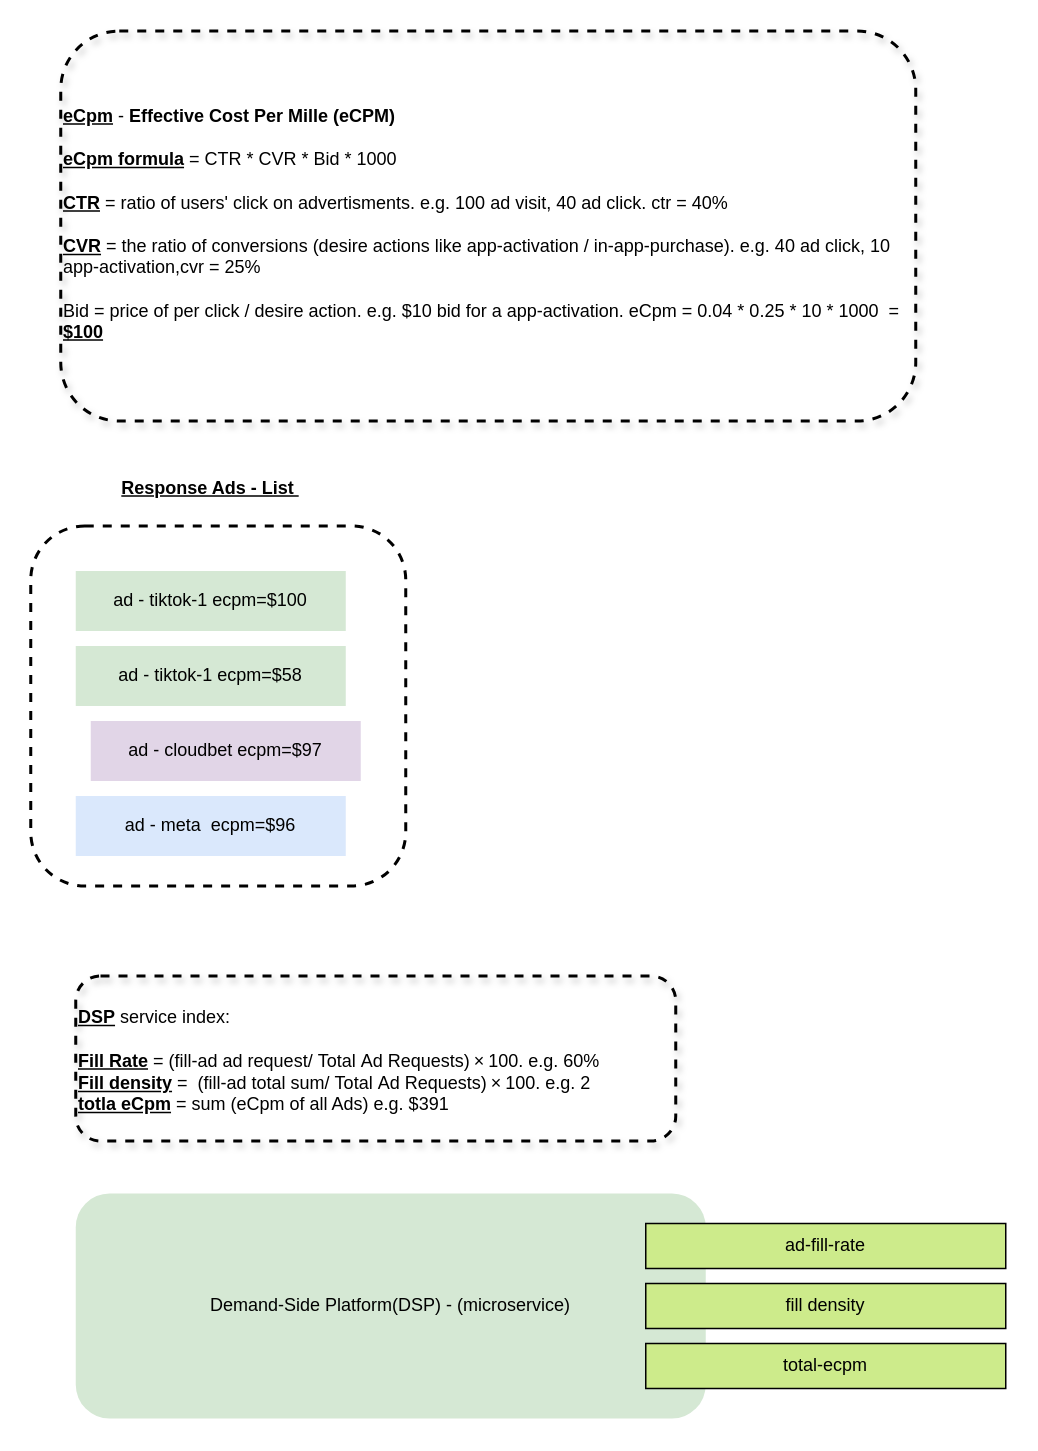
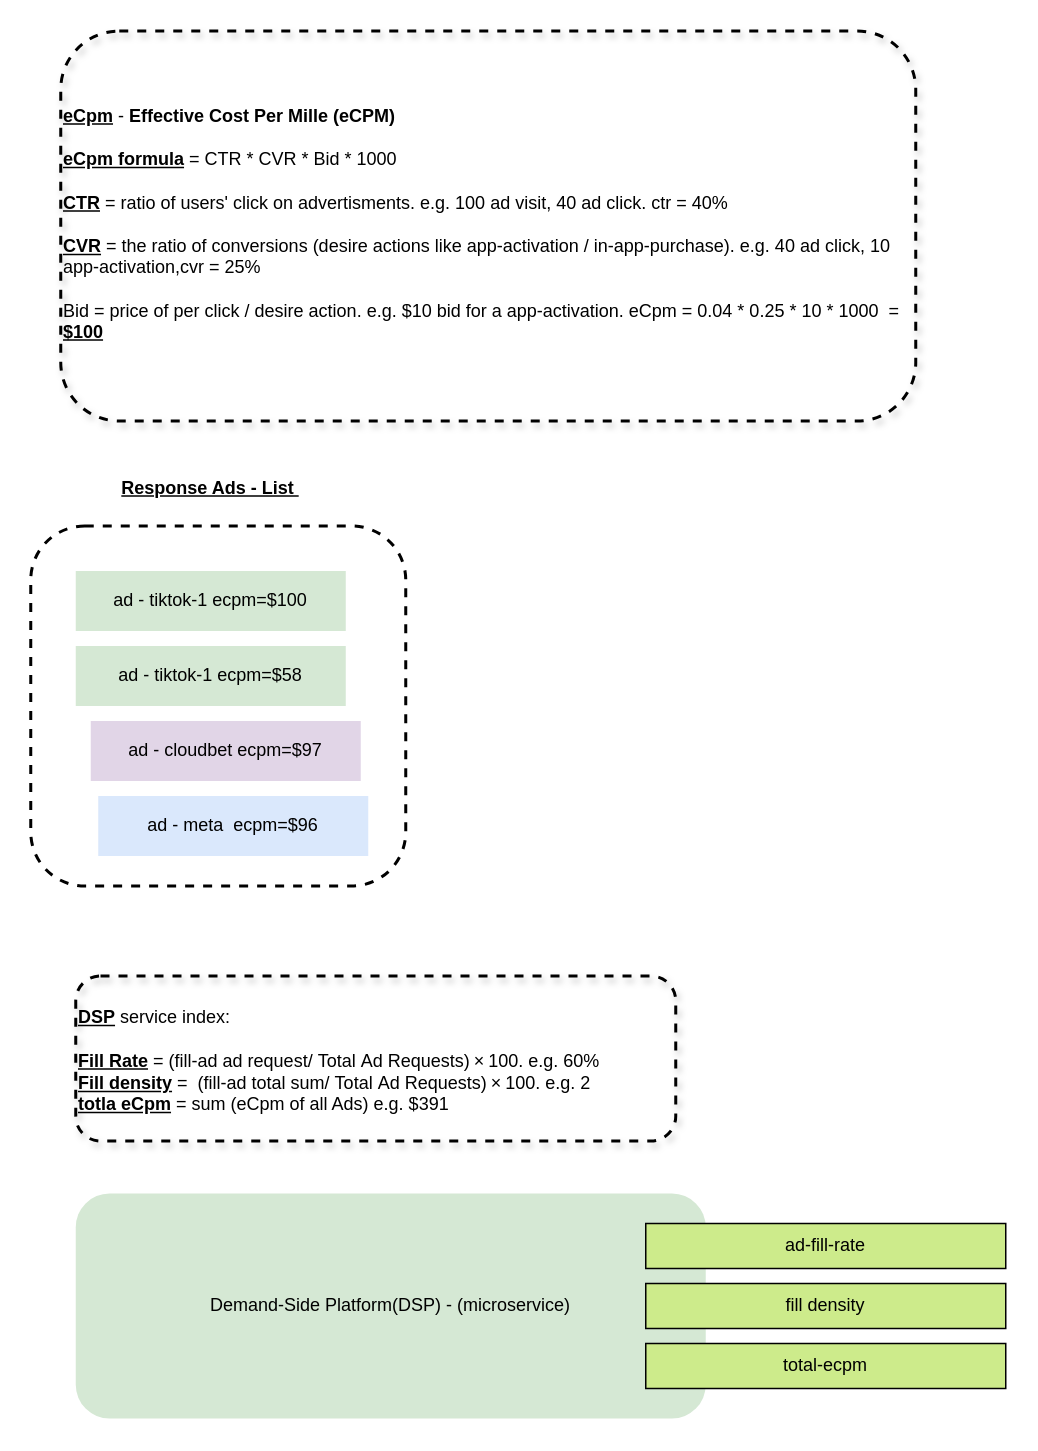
node "ad - meta ecpm=$96": moved (211, 826) -> (233, 826)
